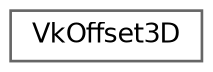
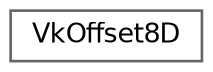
node "VkOffset3D": label "VkOffset3D" -> "VkOffset8D"
